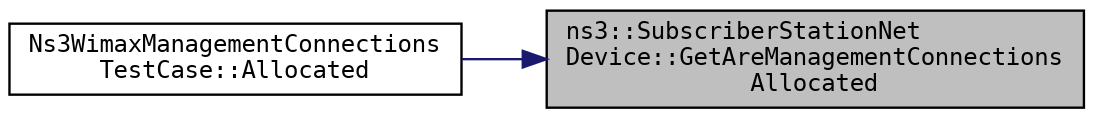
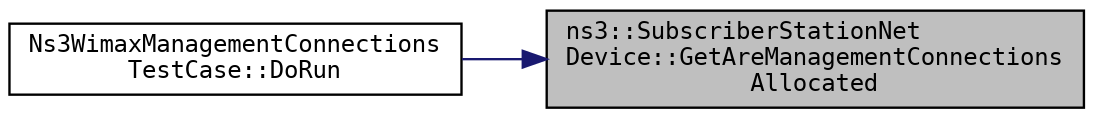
node "Ns3WimaxManagementConnections TestCase::Allocated": label "Ns3WimaxManagementConnections TestCase::Allocated" -> "Ns3WimaxManagementConnections TestCase::DoRun"
